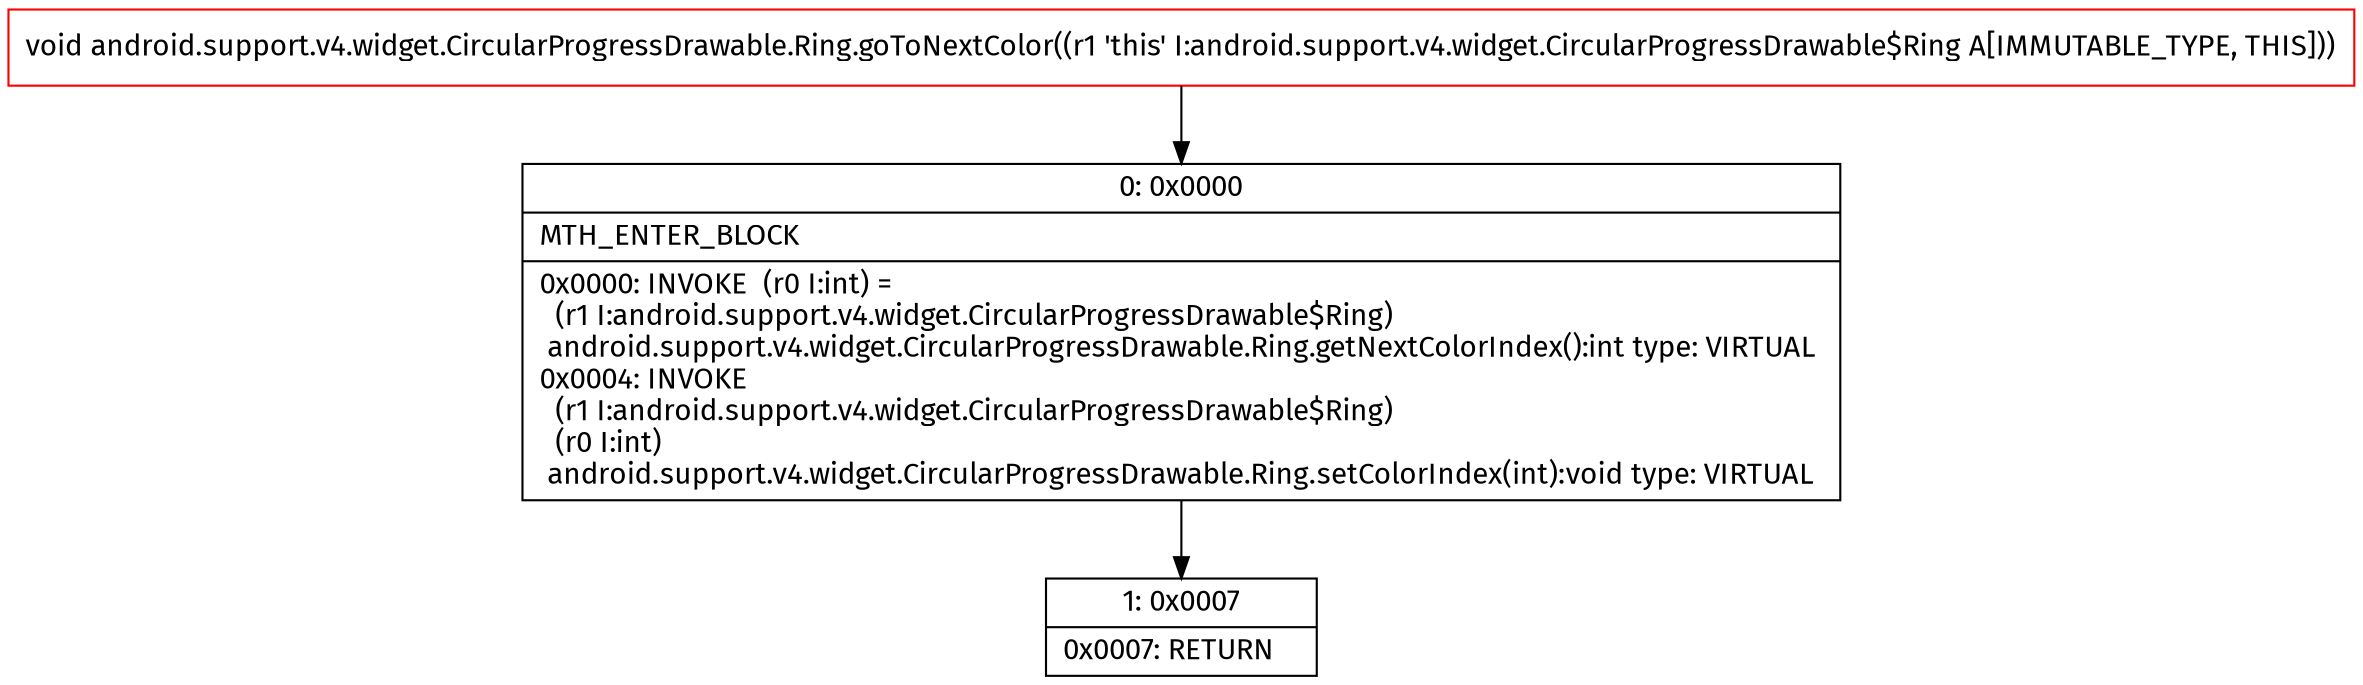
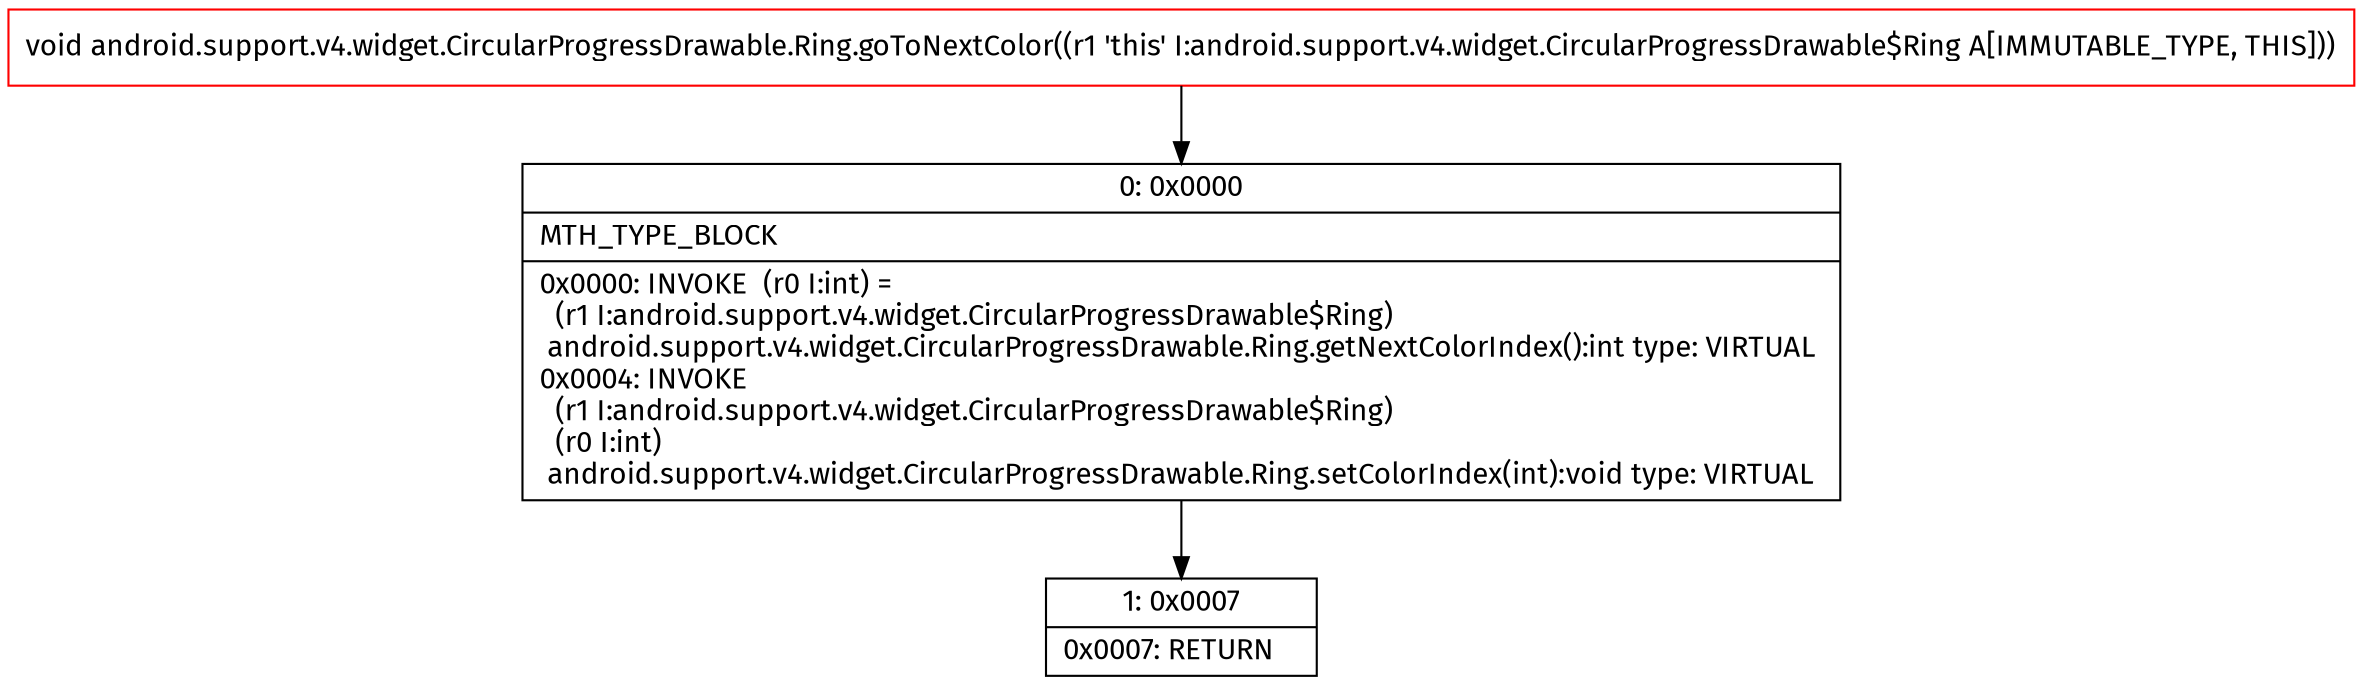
node "0: 0x0000": text "MTH_ENTER_BLOCK" -> "MTH_TYPE_BLOCK"
